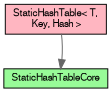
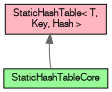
edge "StaticHashTable< T, Key, Hash >" -> "StaticHashTableCore": reversed
